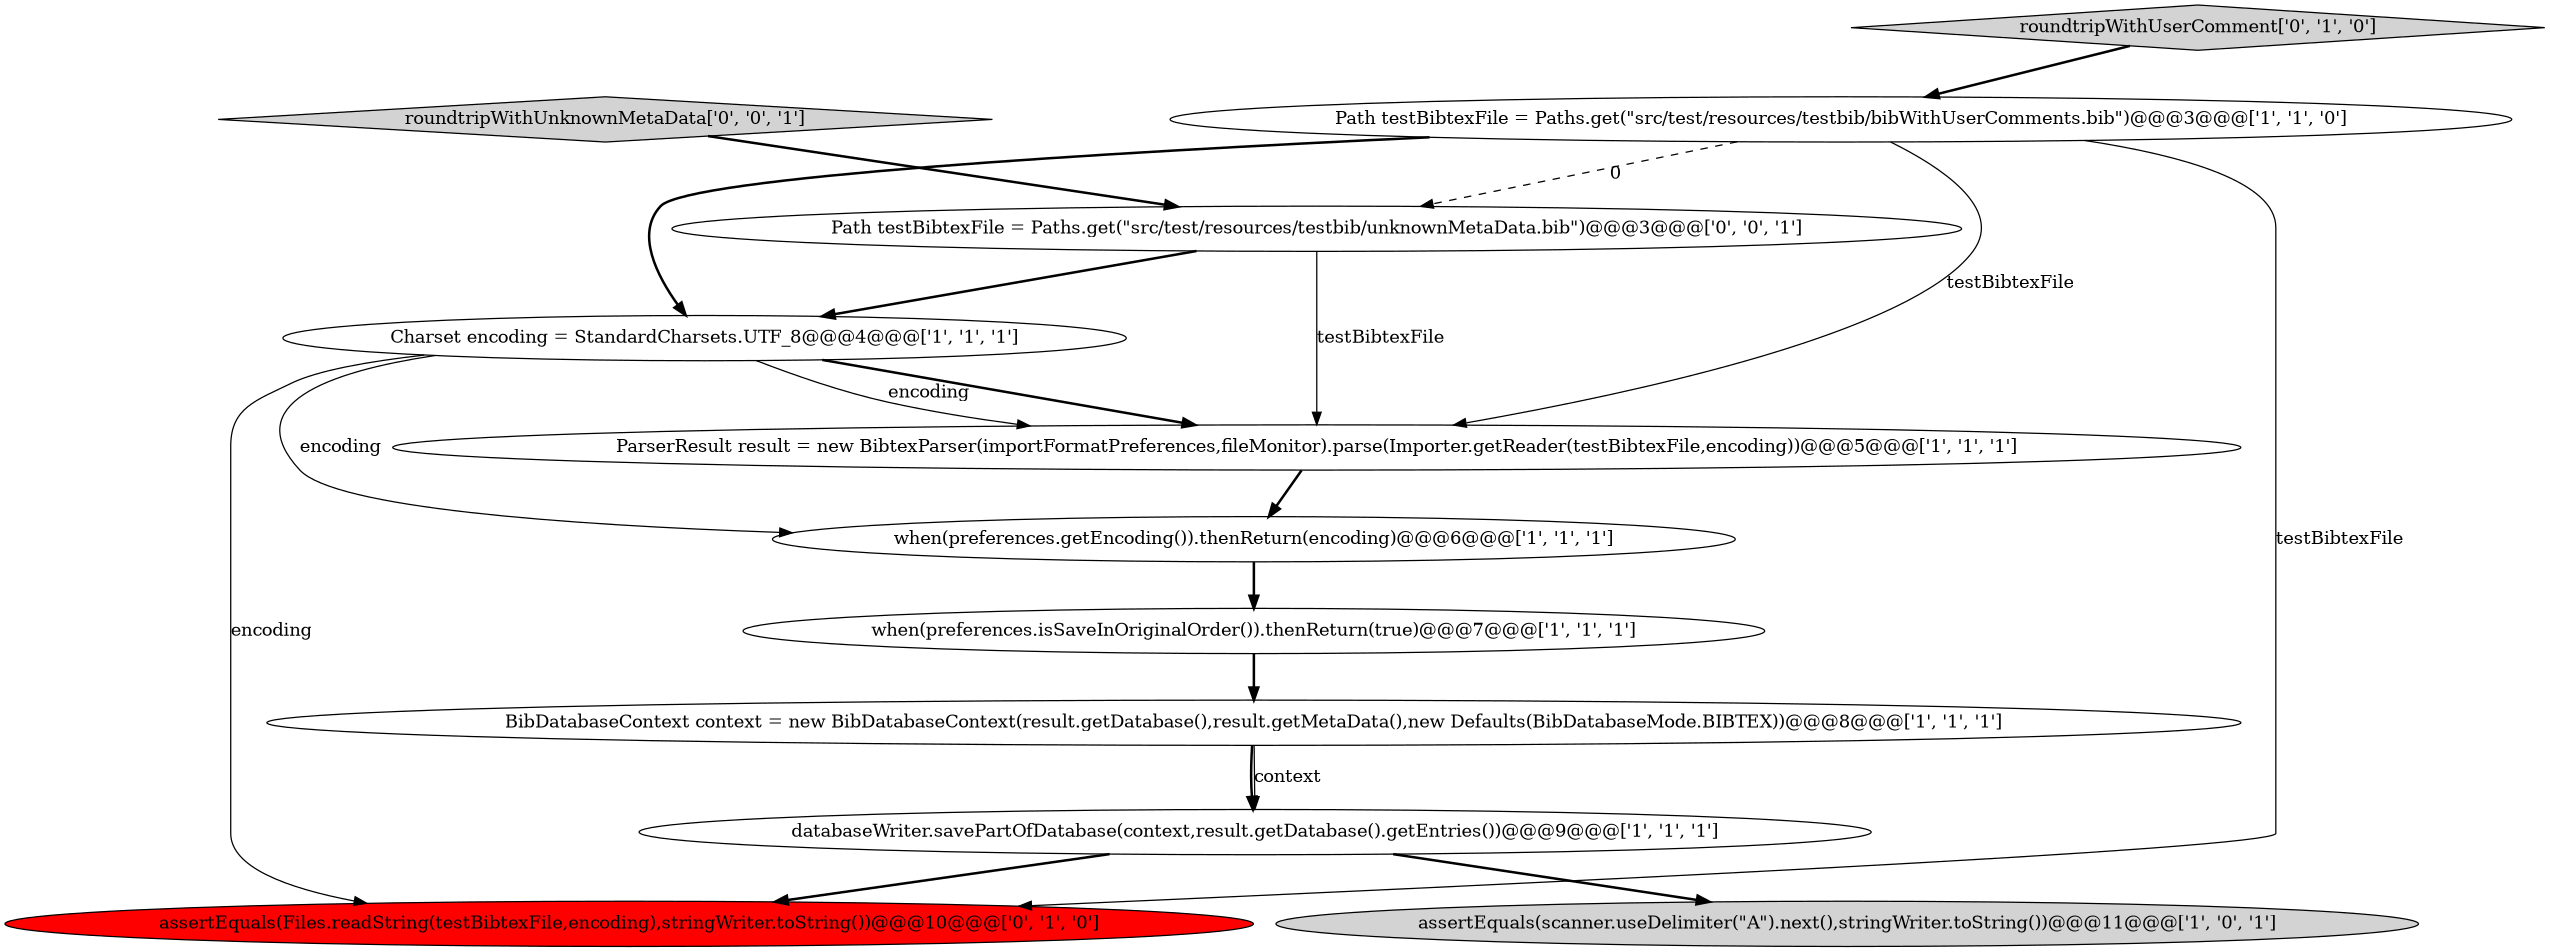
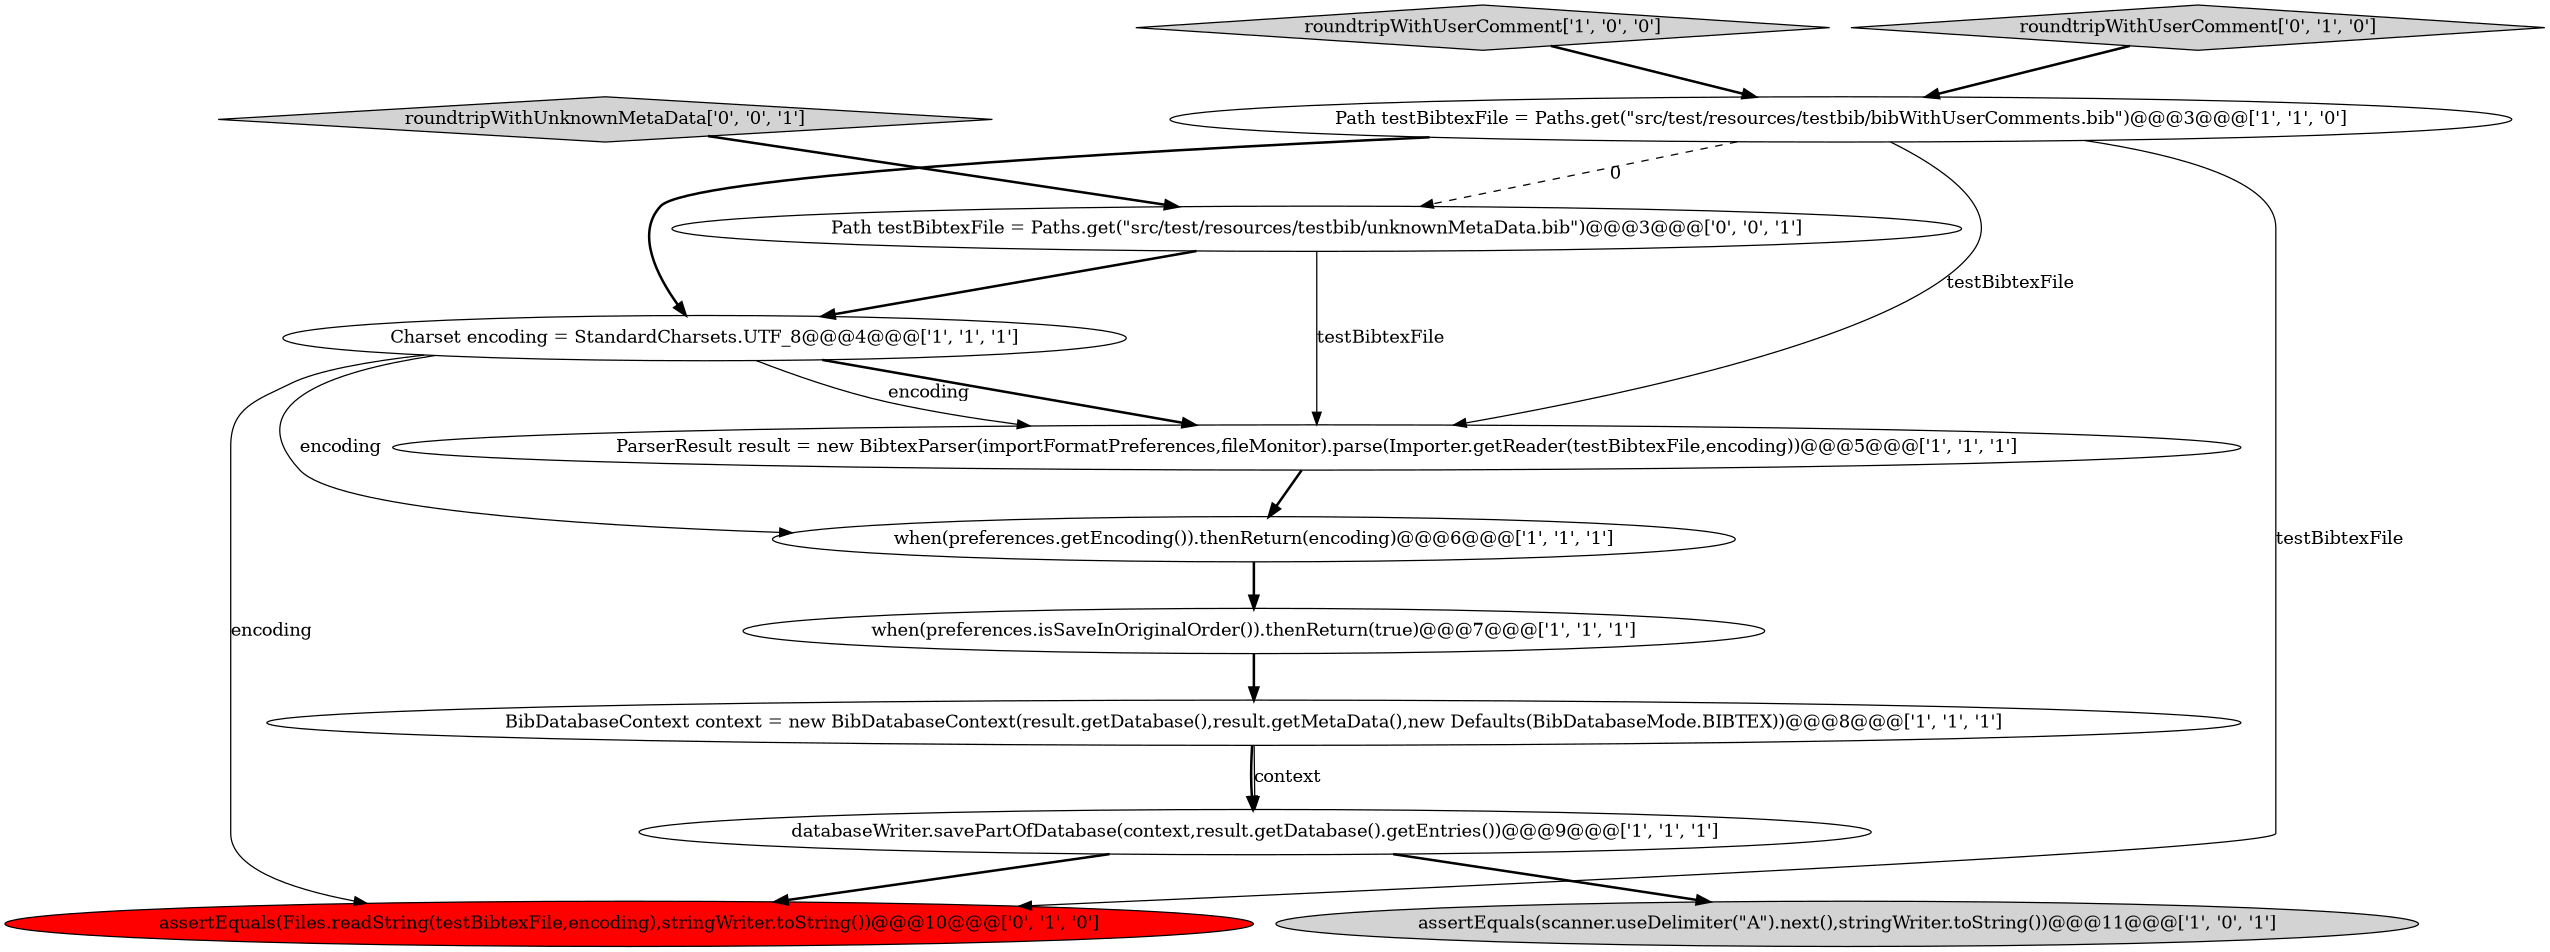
node "roundtripWithUserComment['1', '0', '0']": added
